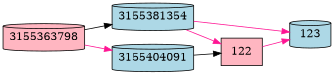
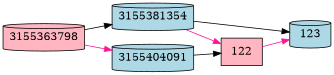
edge "3155381354" -> "123": color deeppink -> black
